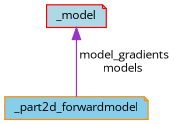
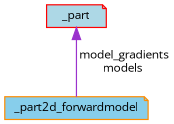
node "_model": label "_model" -> "_part"
